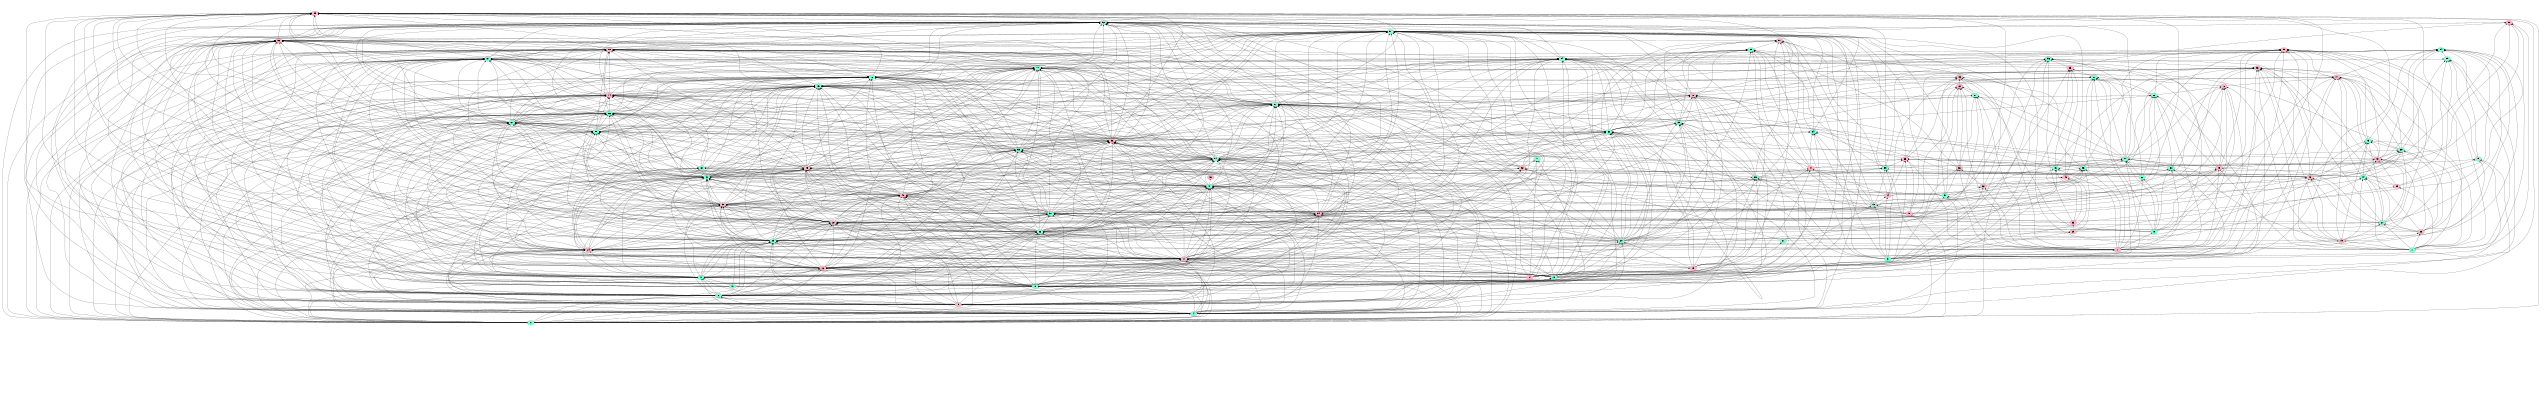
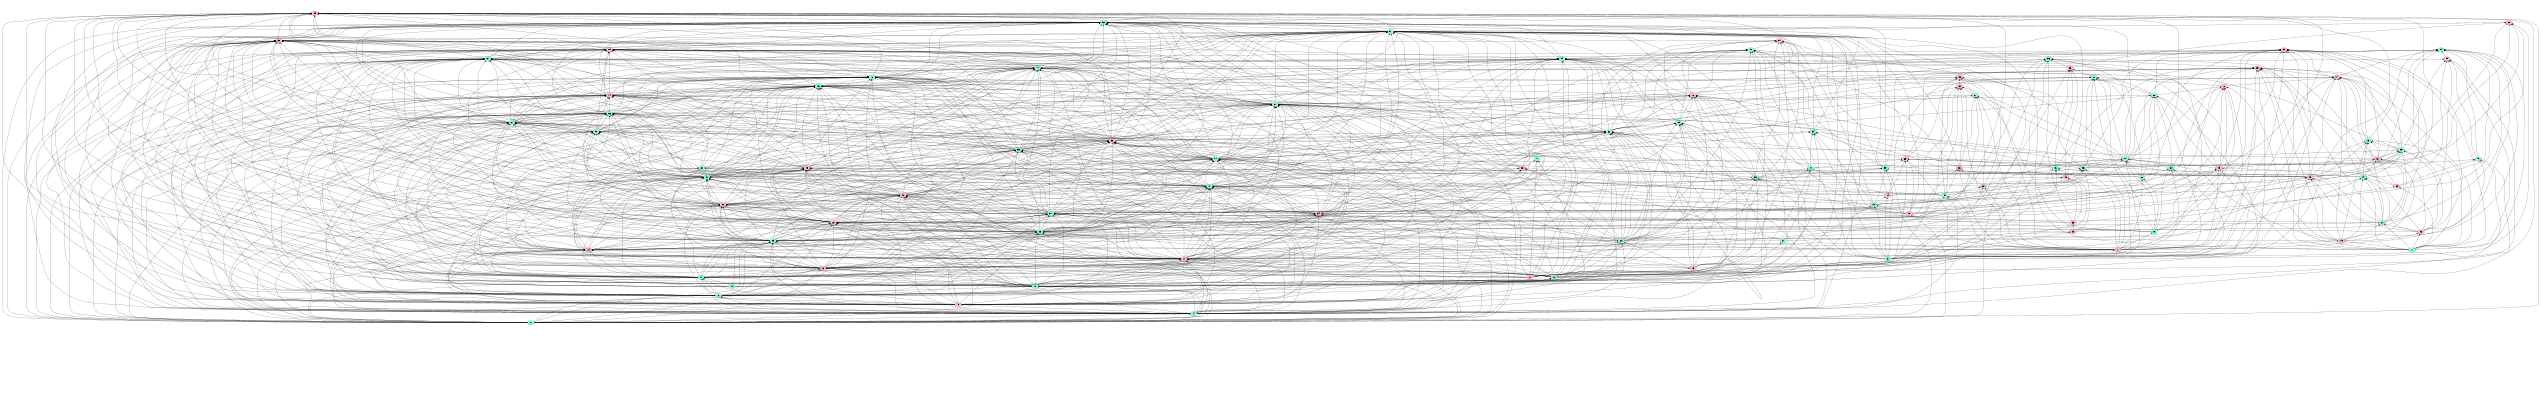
node "85": fillcolor aquamarine -> lightpink
node "47": fillcolor lightpink -> aquamarine
node "50": removed
edge "13" -> "47": now "21" -> "47"
edge "6" -> "60": now "6" -> "95"
